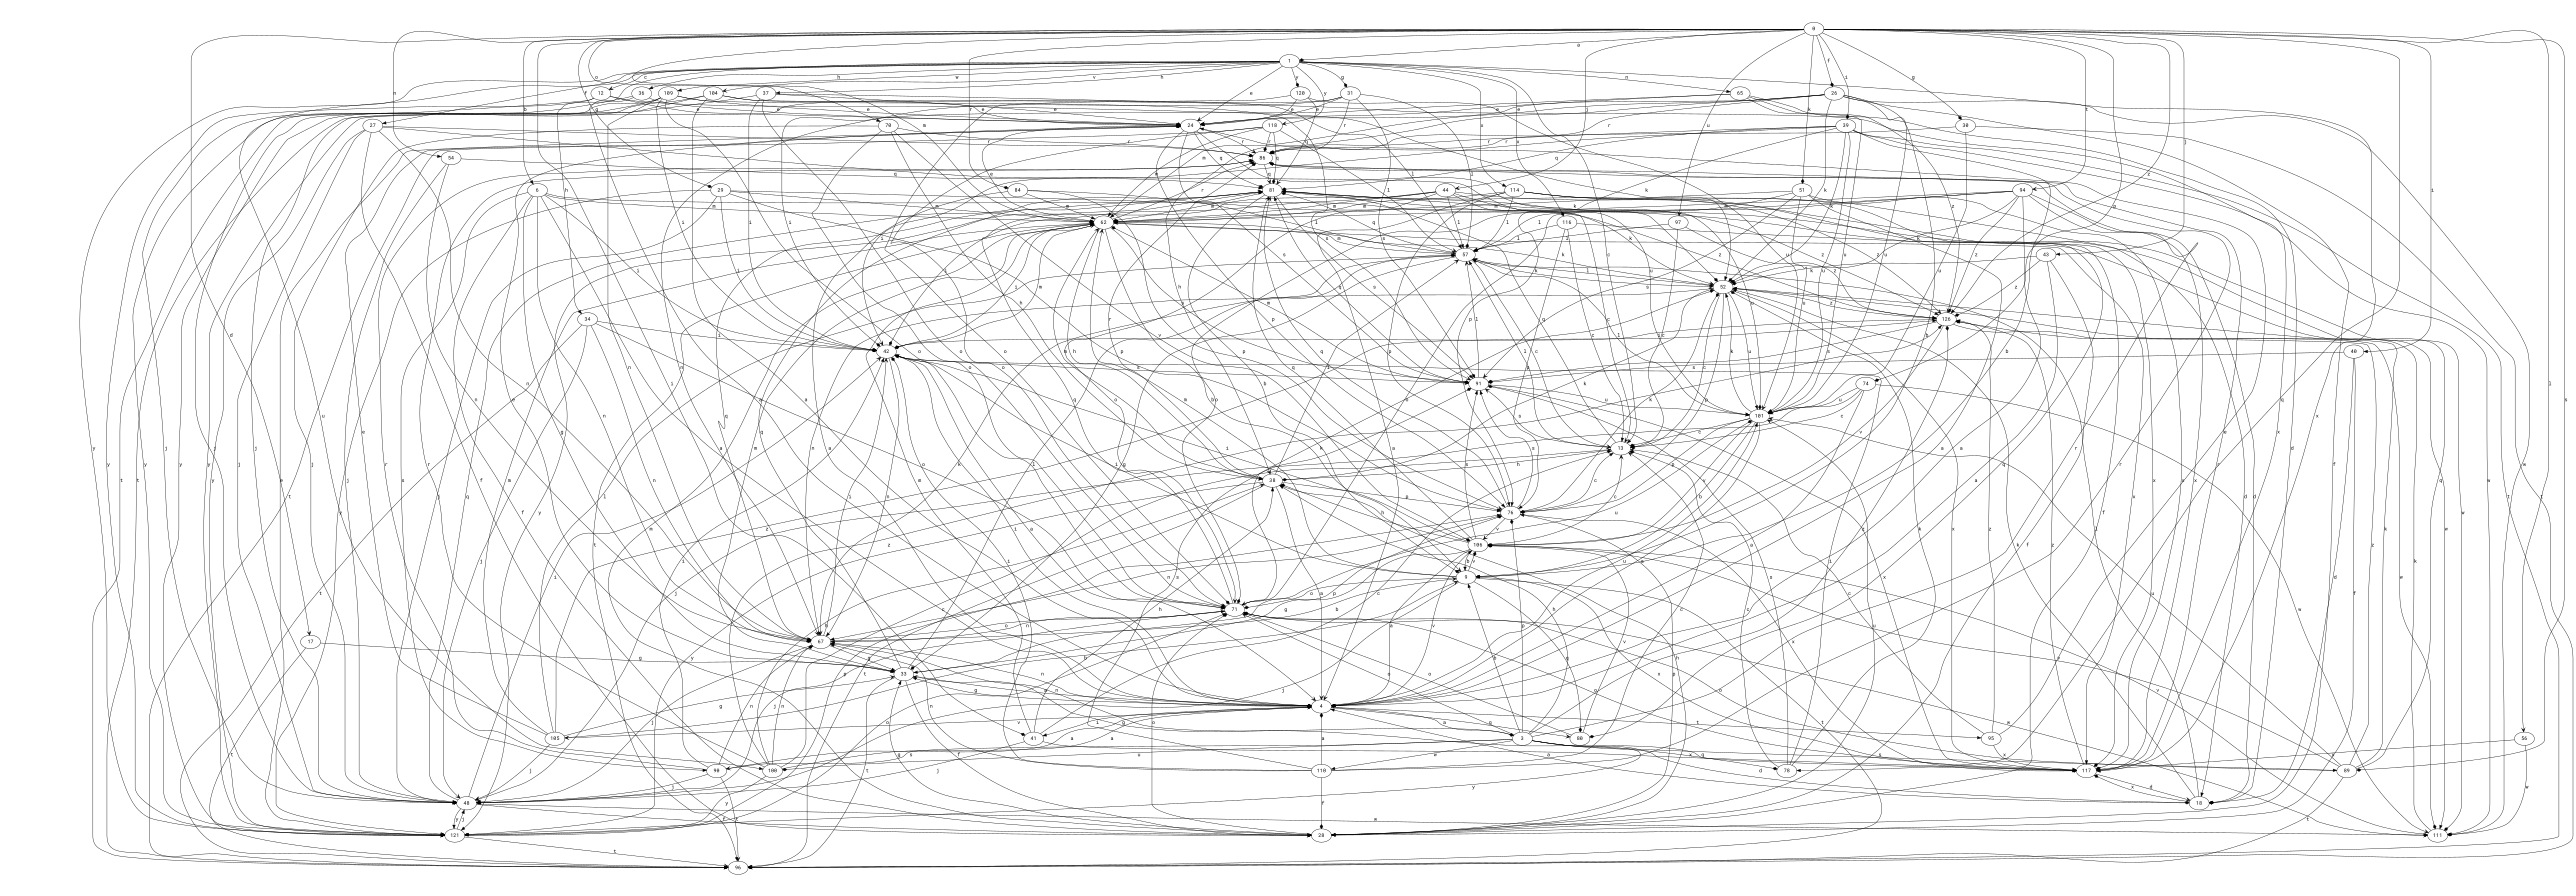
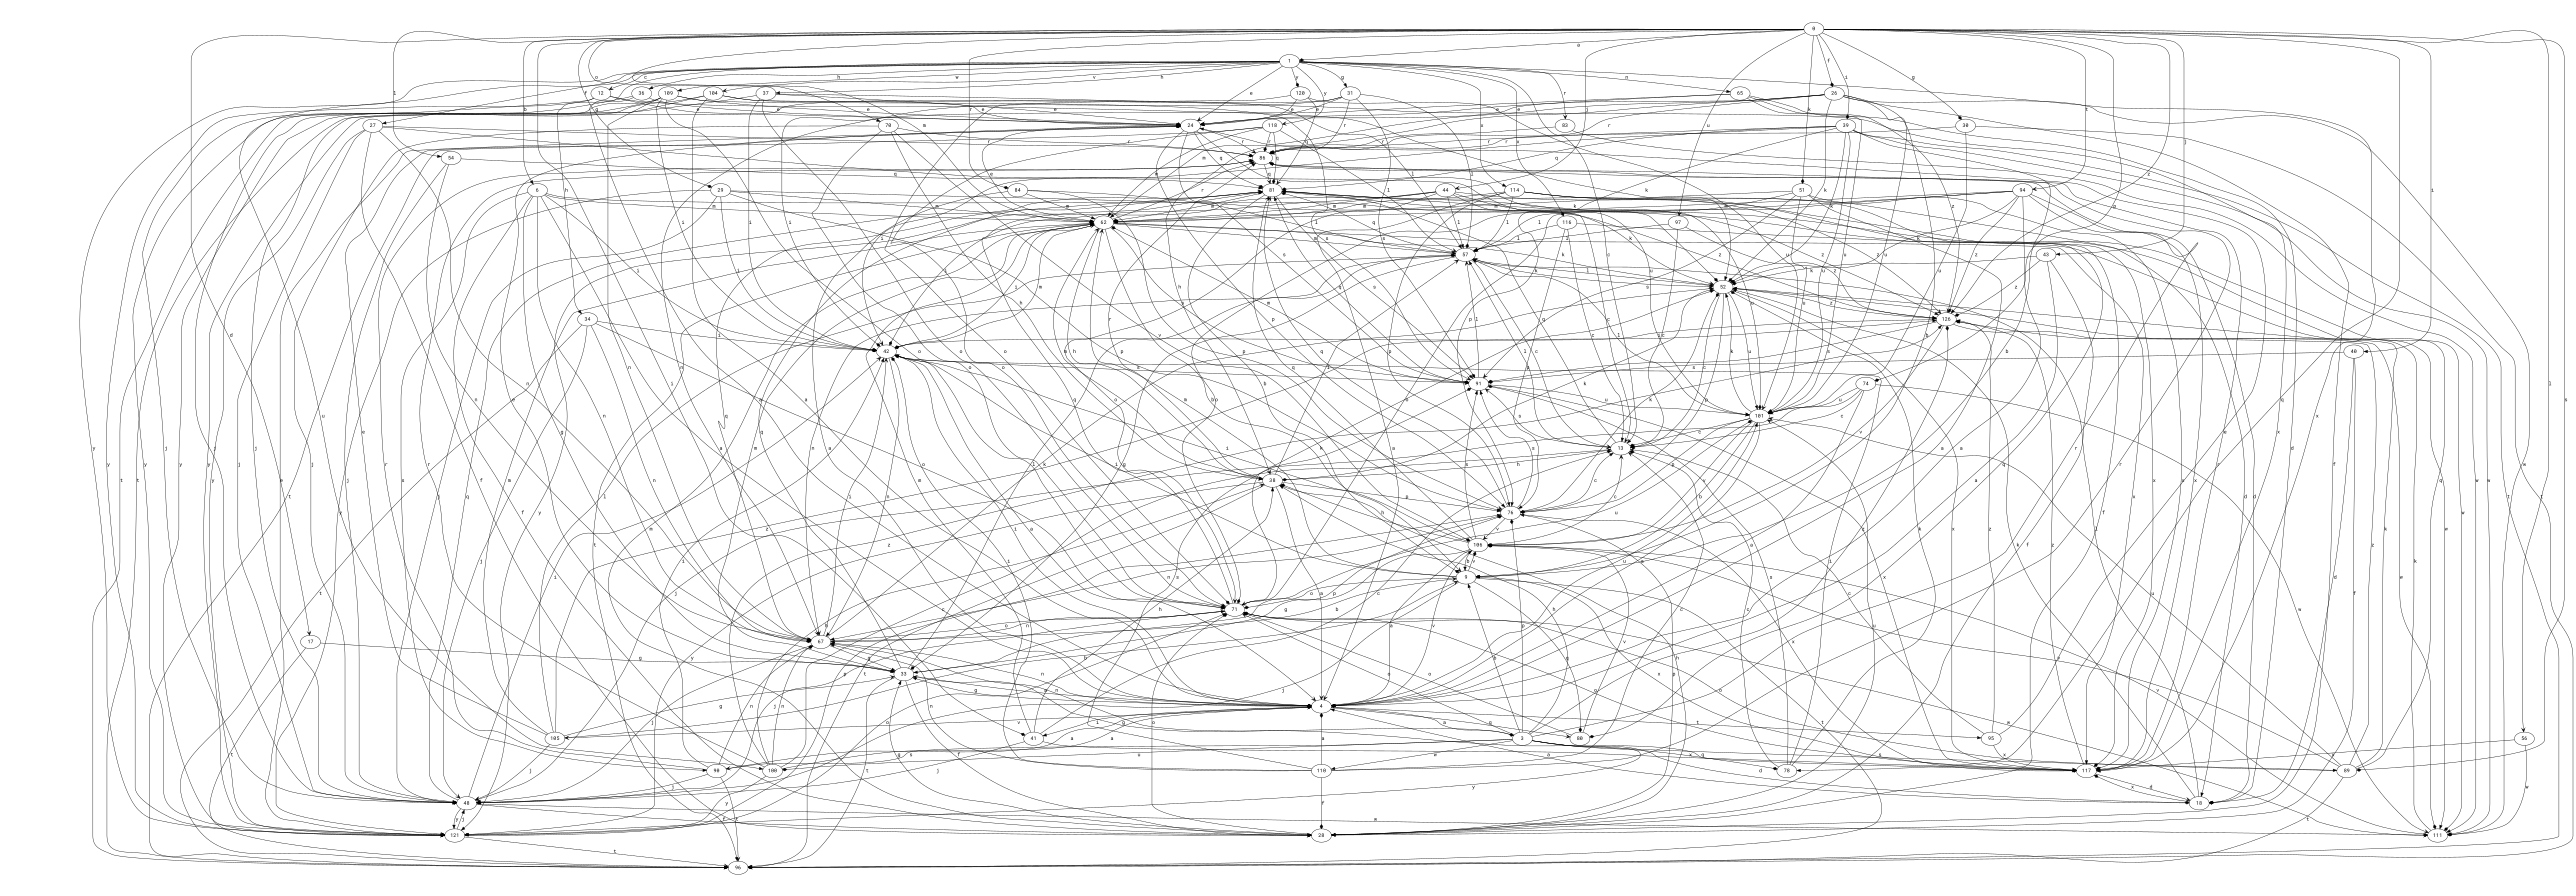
edge "1" -> "31": arrowhead diamond -> normal
edge "0" -> "54": label "n" -> "l"
node "83": added
edge "57" -> "62": reversed
edge "52" -> "67": reversed
edge "38" -> "86": arrowhead diamond -> normal
